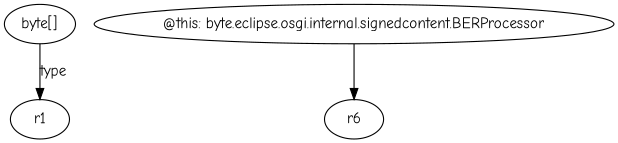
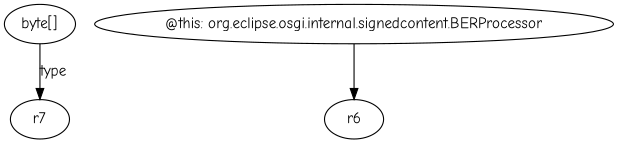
node "@this: byte.eclipse.osgi.internal.signedcontent.BERProcessor": label "@this: byte.eclipse.osgi.internal.signedcontent.BERProcessor" -> "@this: org.eclipse.osgi.internal.signedcontent.BERProcessor"
node "r1": label "r1" -> "r7"
